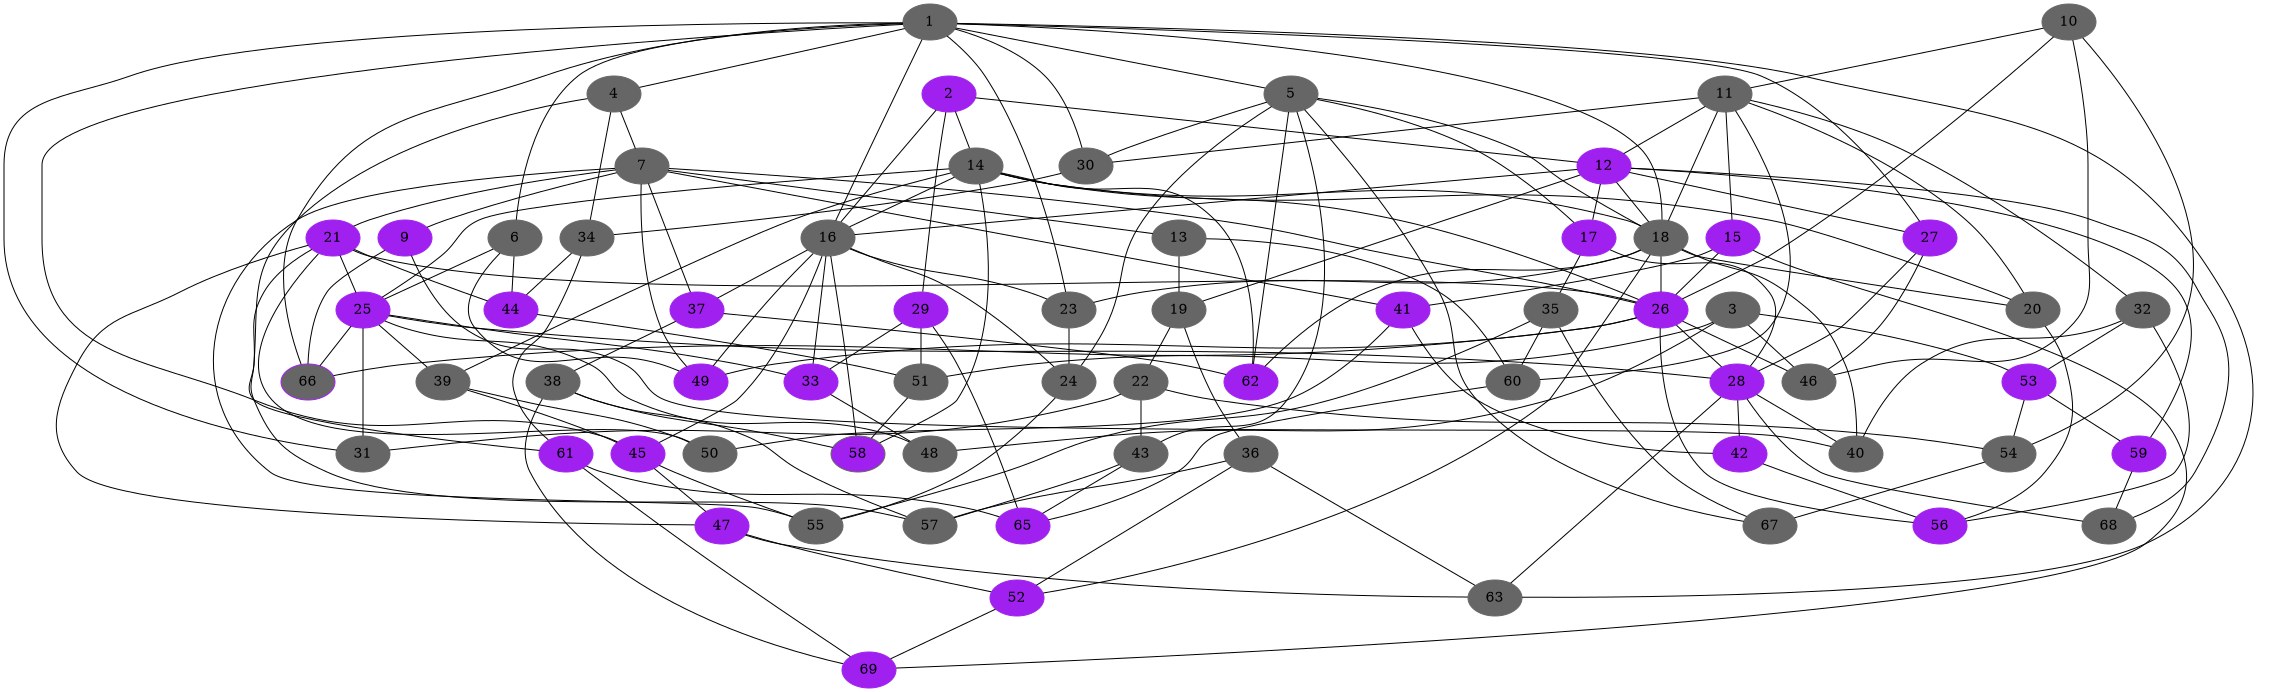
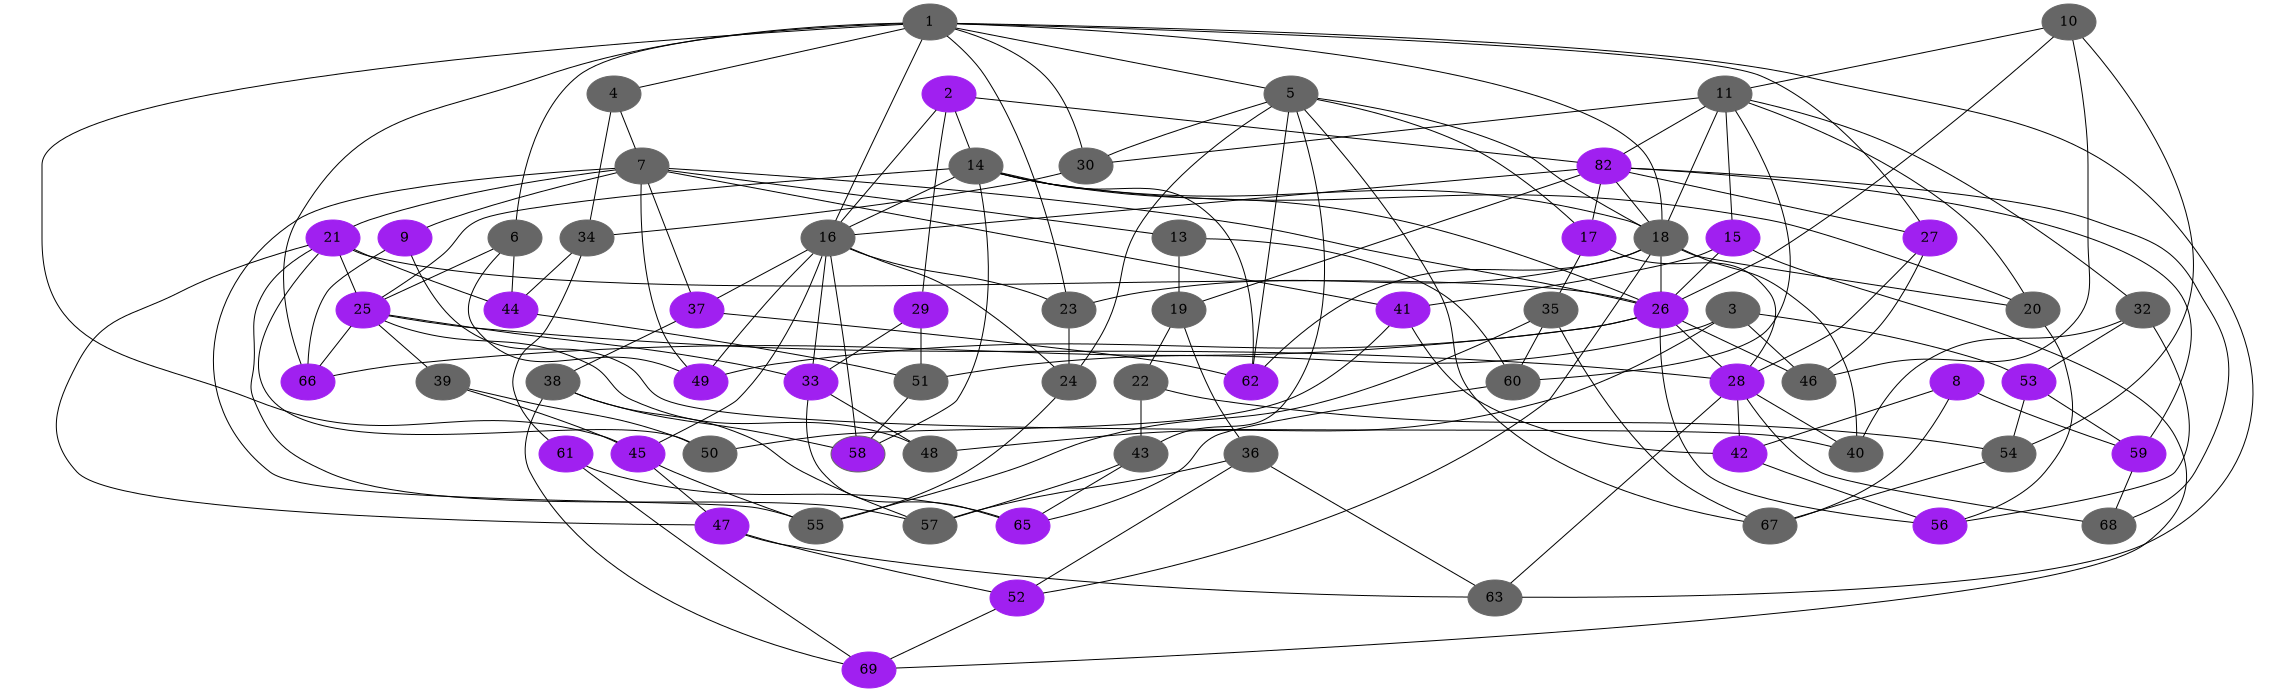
node "12": label "12" -> "82"
edge "14" -- "39": removed
edge "4" -- "61": removed
node "66": fillcolor gray40 -> purple
node "8": added
edge "29" -- "65": now "33" -- "65"
node "31": removed
